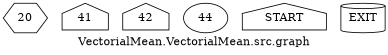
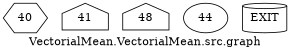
node "20": label "20" -> "40"
node "42": label "42" -> "48"
node "START": removed
